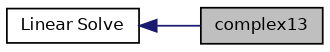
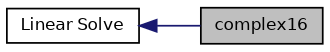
node "complex13": label "complex13" -> "complex16"
